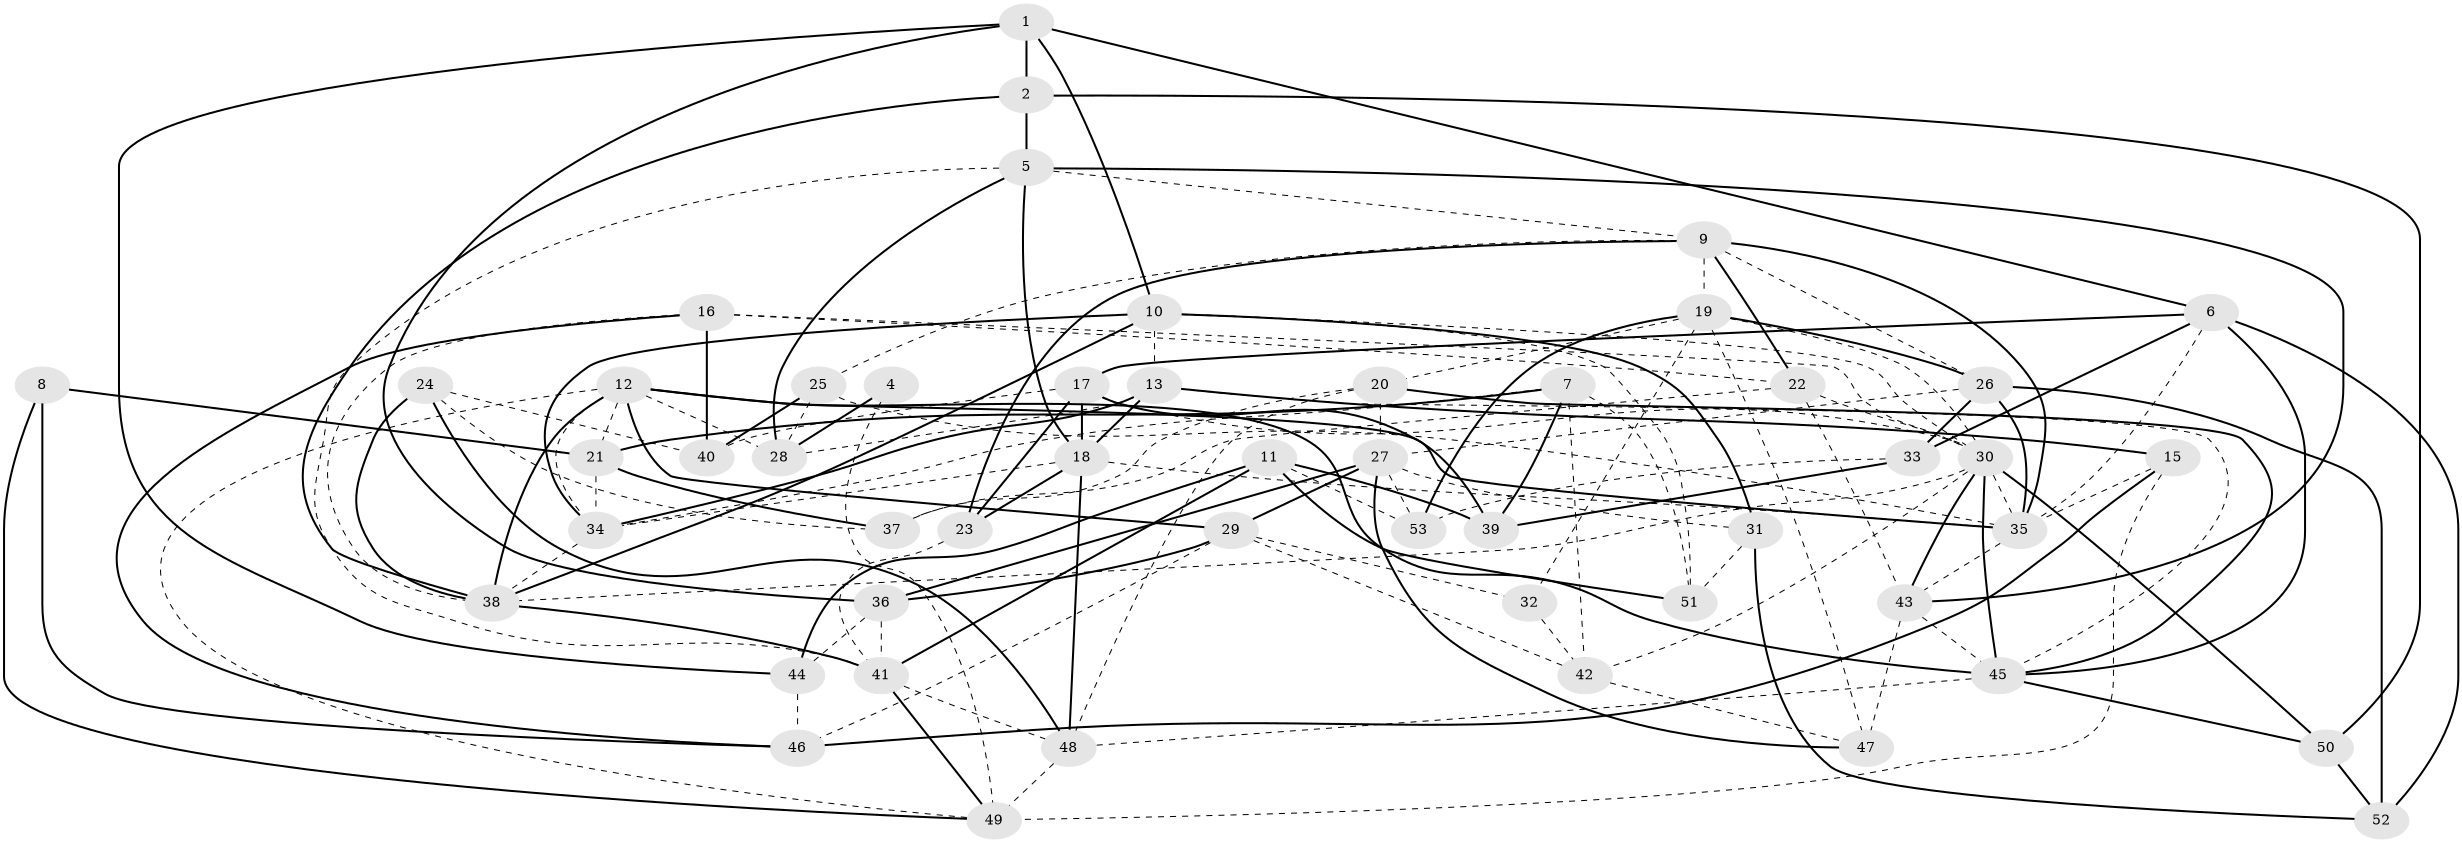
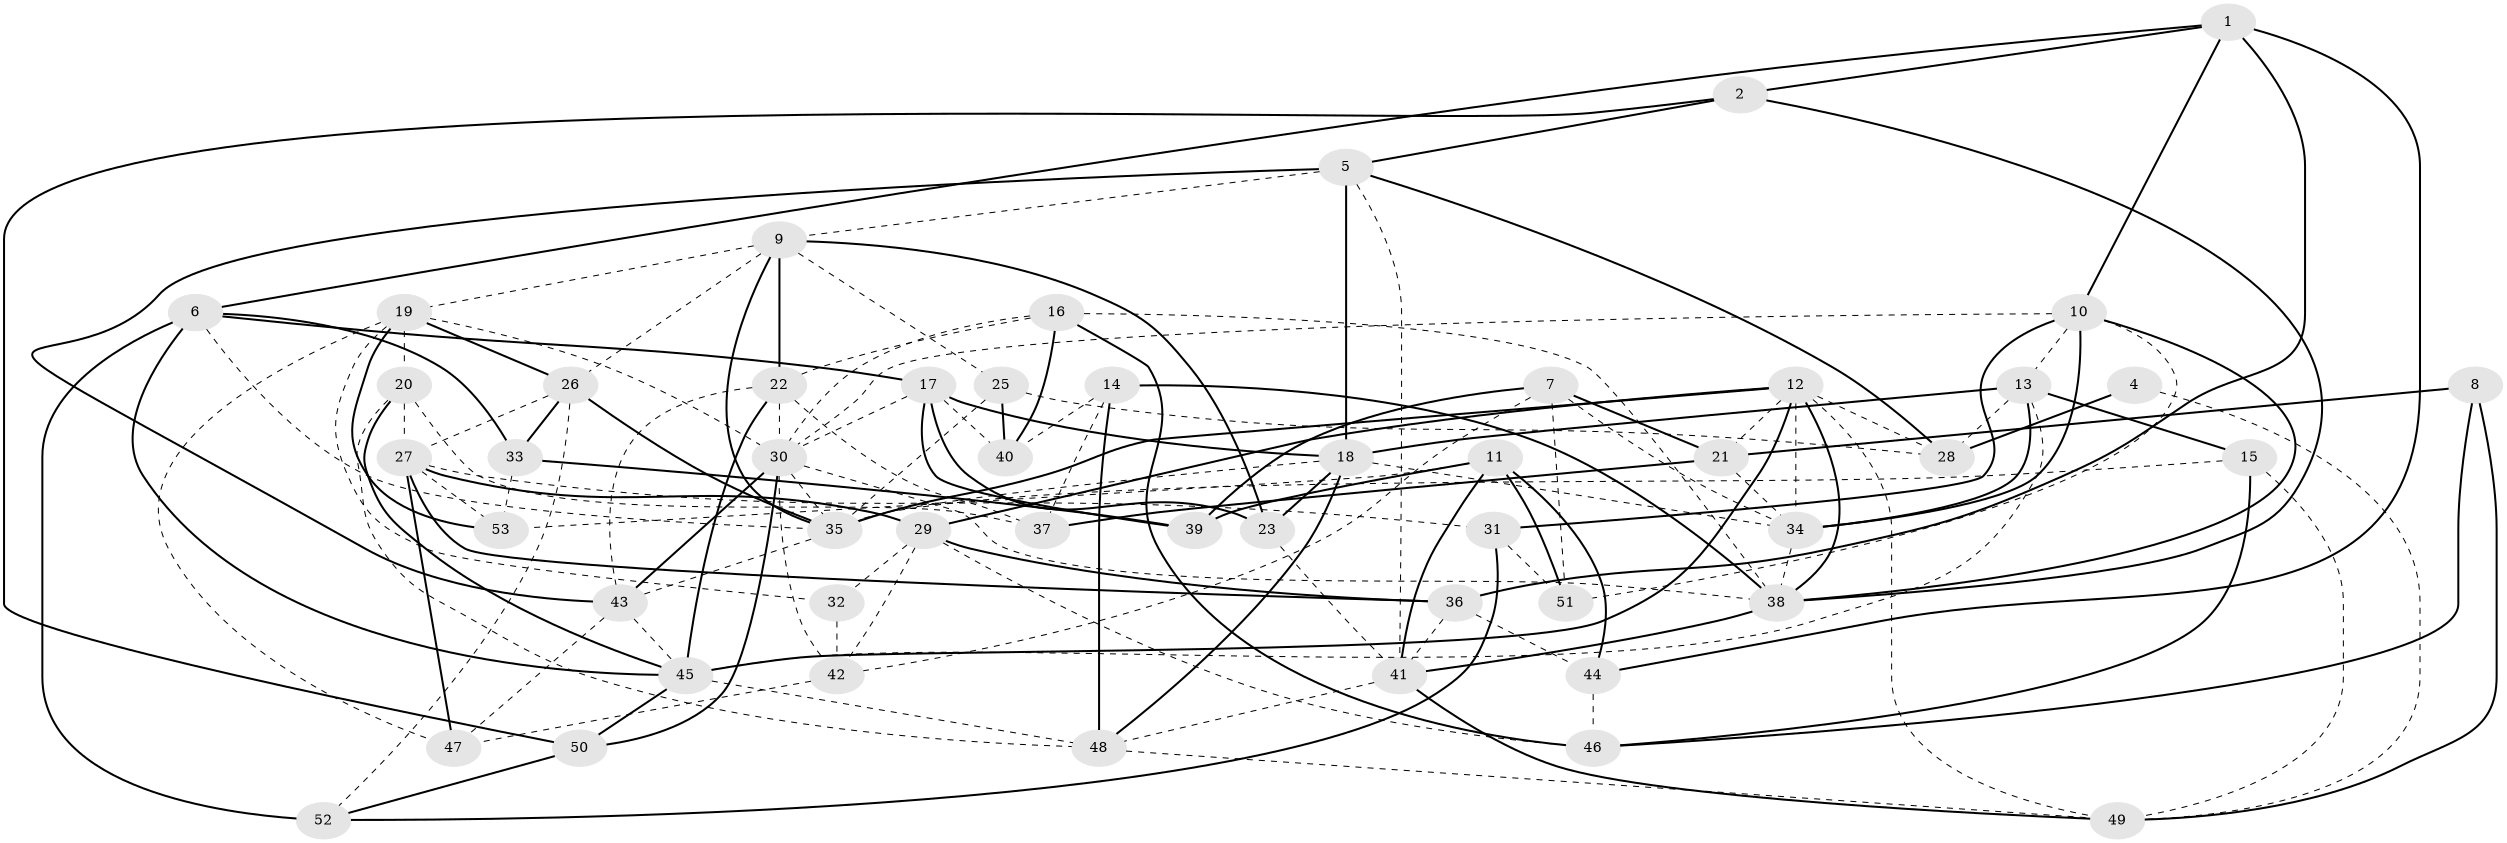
node "24": label "24" -> "14"
edge "26" -- "52": style bold -> dashed
edge "30" -- "45": now "22" -- "45"
